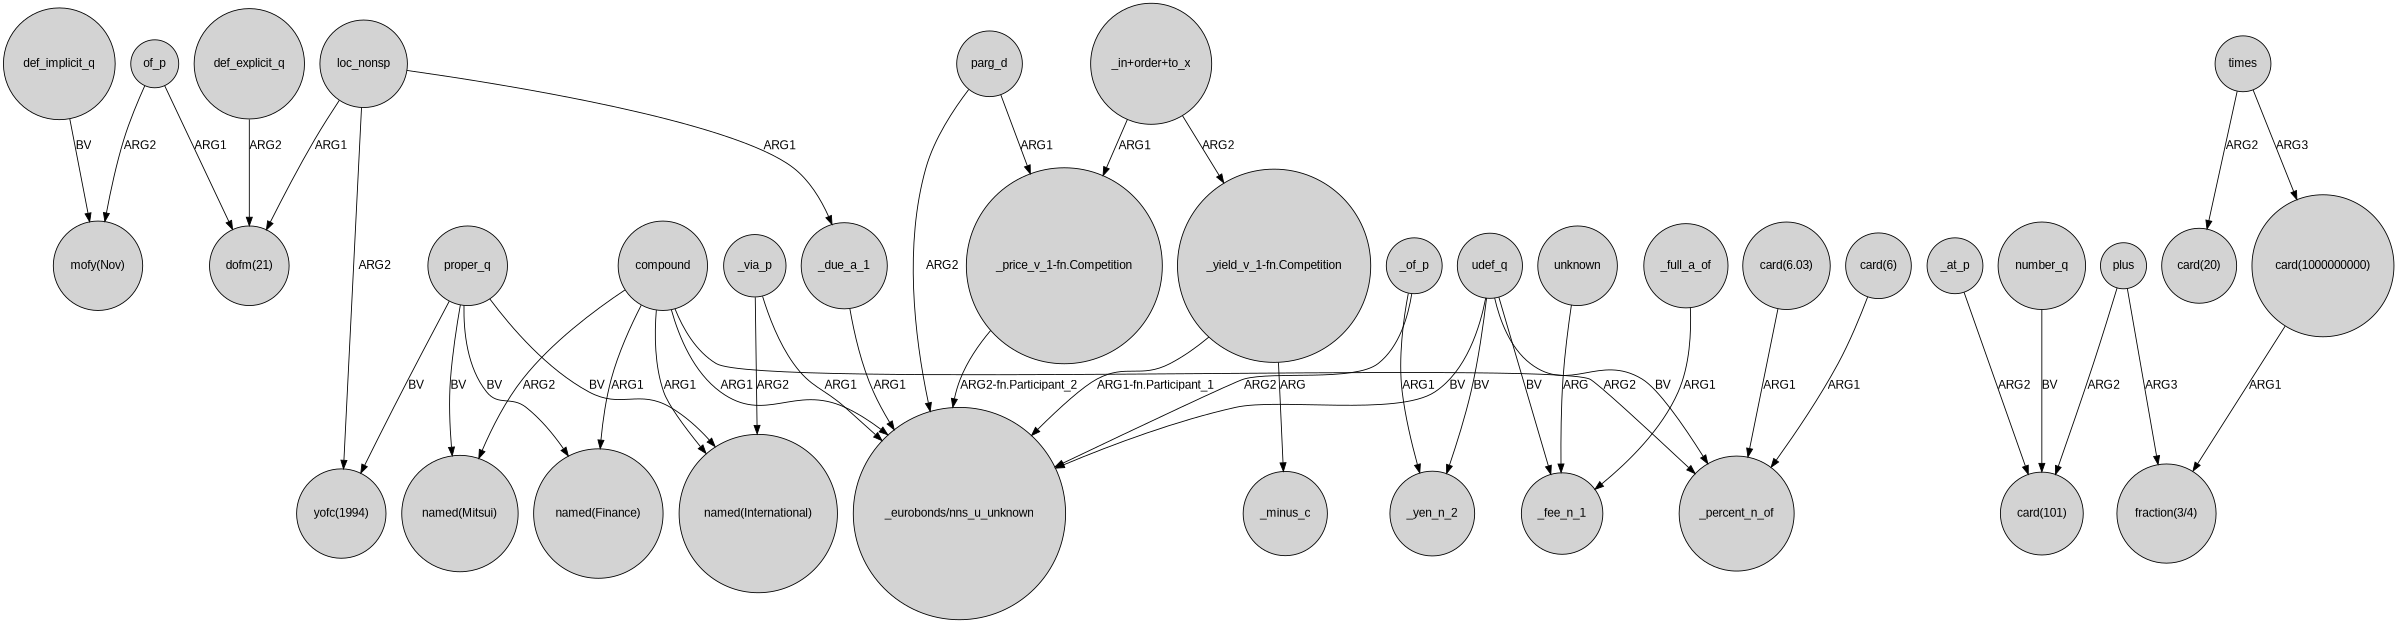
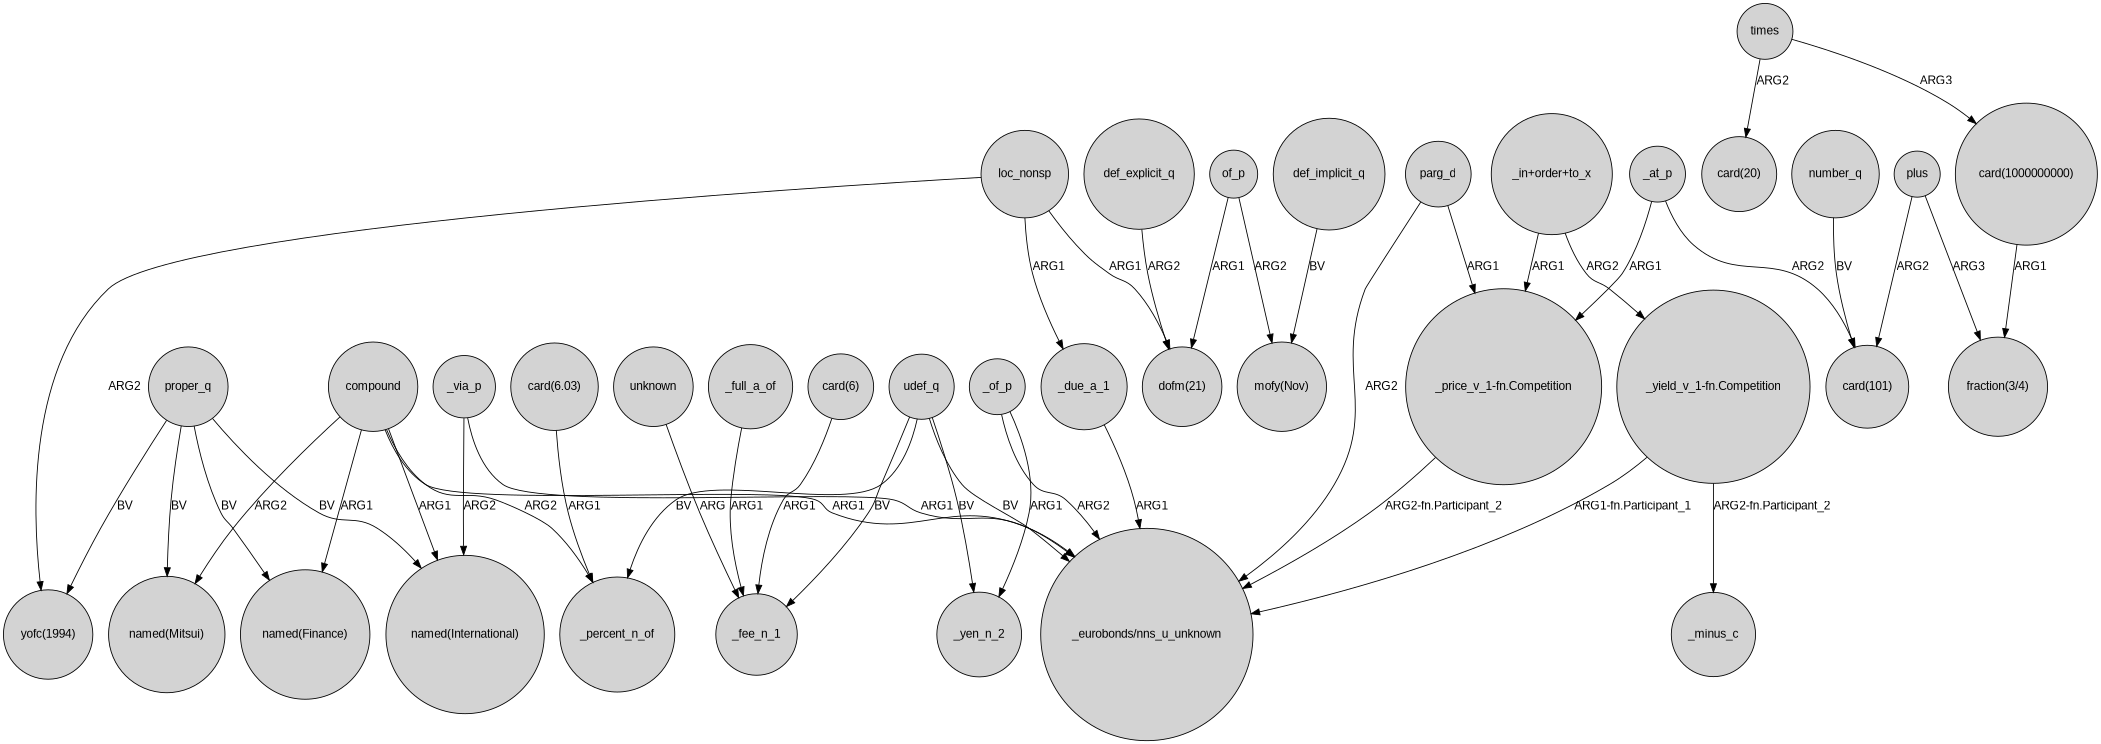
edge "_at_p" -> "_price_v_1-fn.Competition": added, label "ARG1"
edge "card(6)" -> "_percent_n_of": now "card(6)" -> "_fee_n_1"
edge "_yield_v_1-fn.Competition" -> "_minus_c": label "ARG" -> "ARG2-fn.Participant_2"
